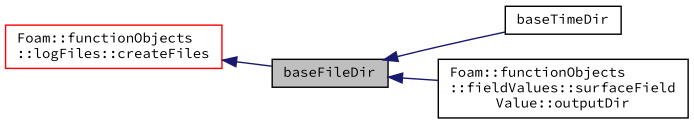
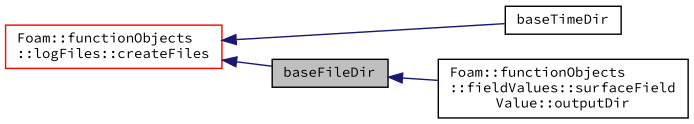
edge "baseTimeDir" -> "baseFileDir": now "baseTimeDir" -> "Foam::functionObjects ::logFiles::createFiles"
